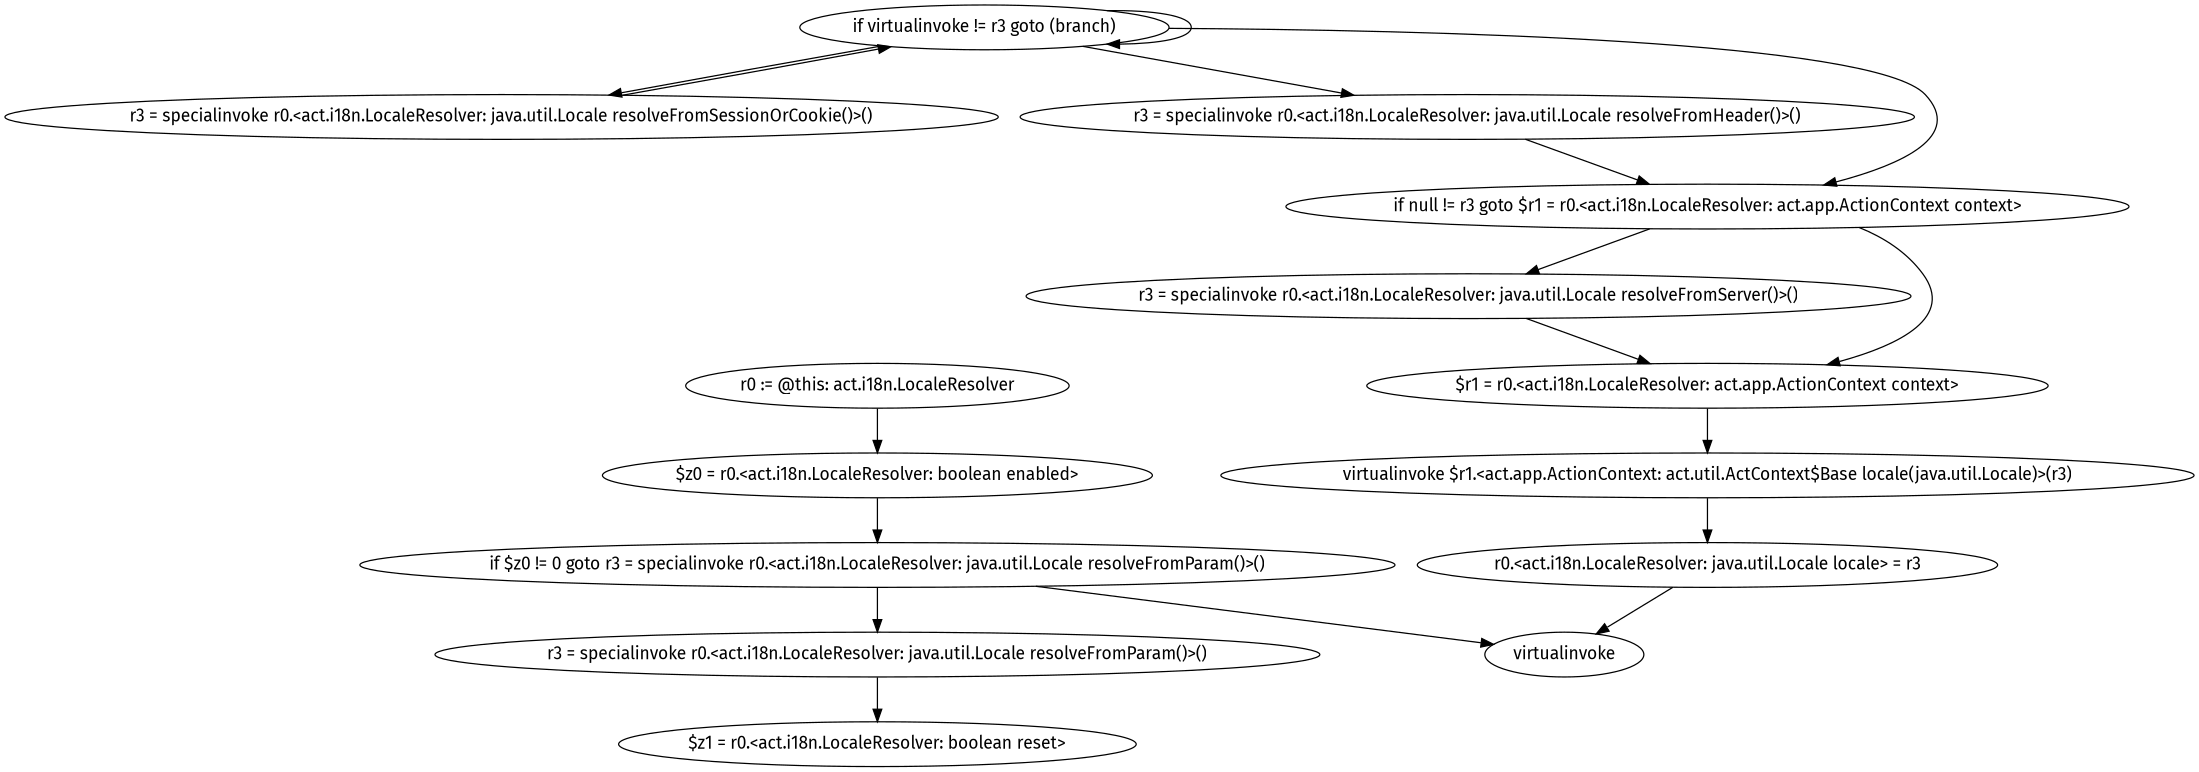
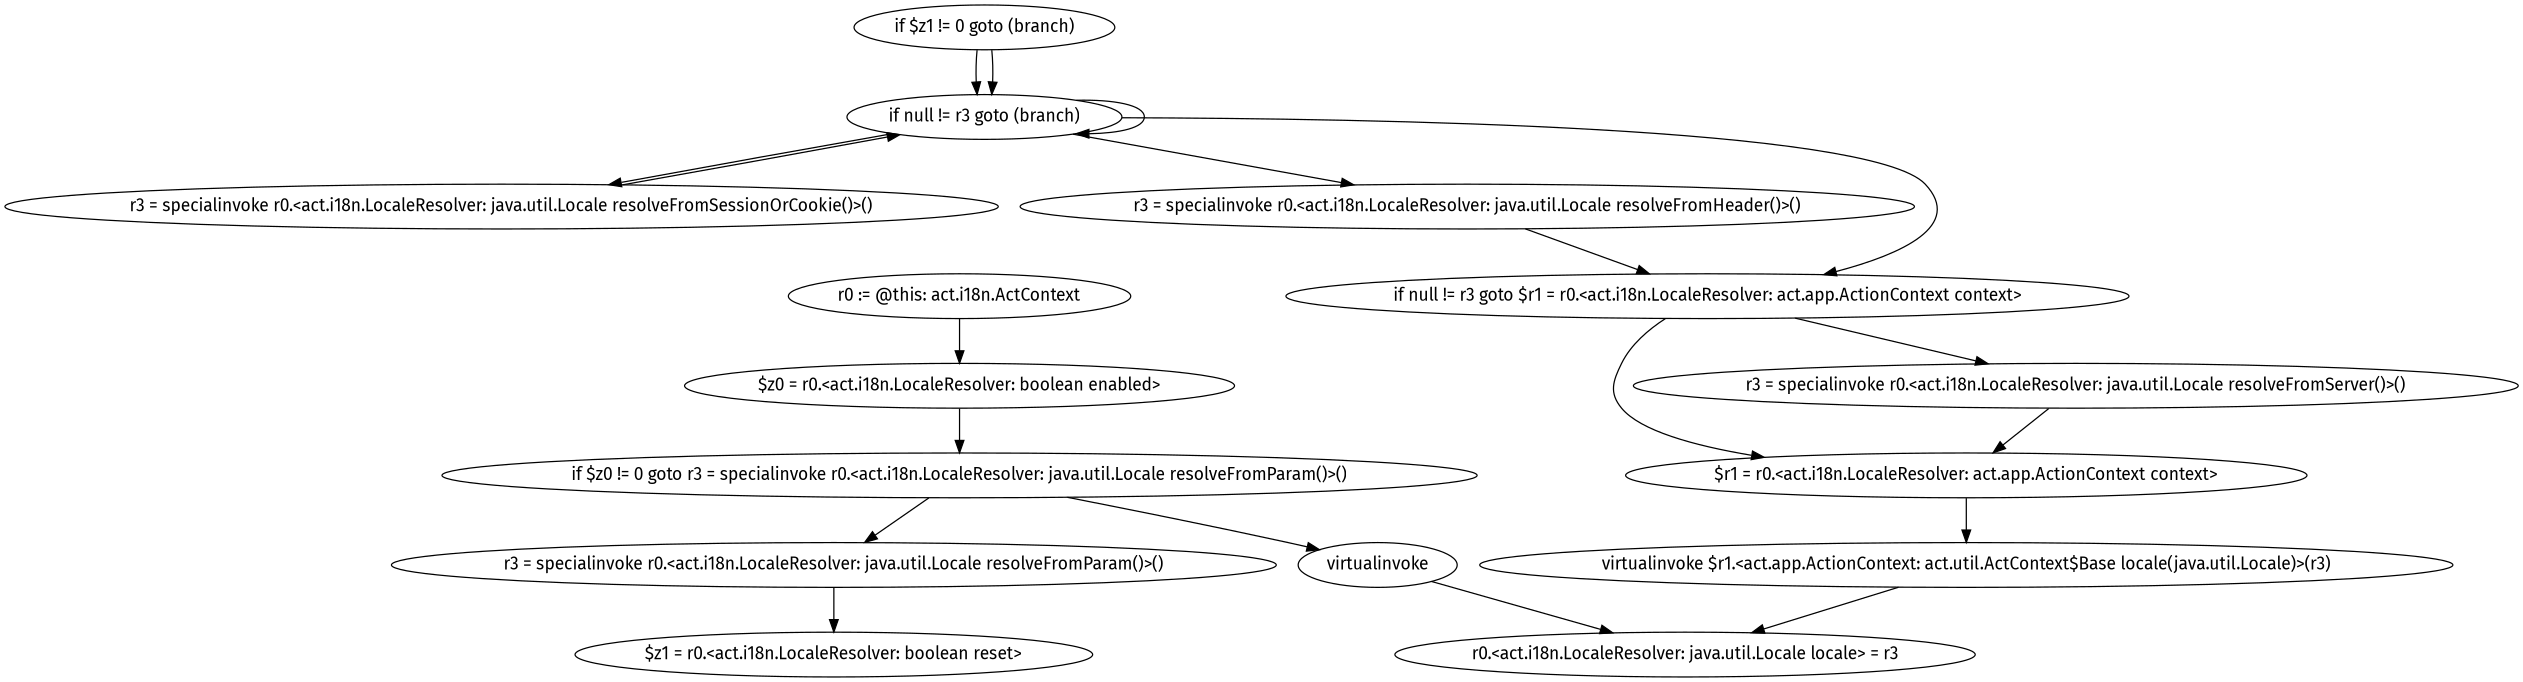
node "if virtualinvoke != r3 goto (branch)": label "if virtualinvoke != r3 goto (branch)" -> "if null != r3 goto (branch)"
node "if $z1 != 0 goto (branch)": added
node "r0 := @this: act.i18n.LocaleResolver": label "r0 := @this: act.i18n.LocaleResolver" -> "r0 := @this: act.i18n.ActContext"
edge "r0.<act.i18n.LocaleResolver: java.util.Locale locale> = r3" -> "virtualinvoke": reversed
